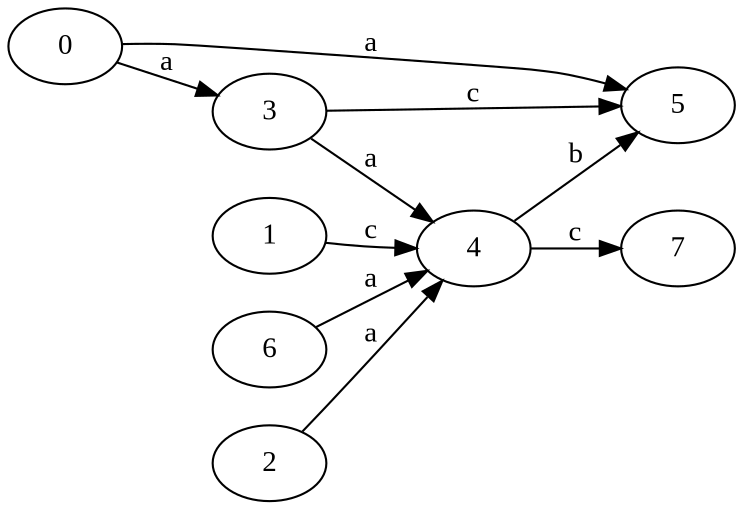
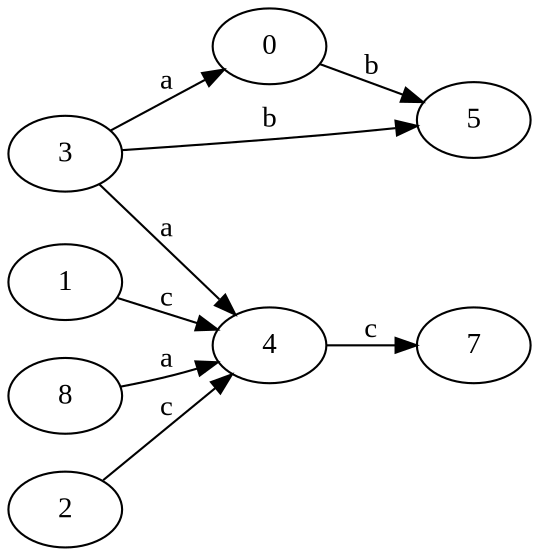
edge "0" -> "5": label "a" -> "b"
edge "0" -> "3": reversed
edge "3" -> "5": label "c" -> "b"
edge "4" -> "5": removed, label "b"
edge "2" -> "4": label "a" -> "c"
node "6": label "6" -> "8"
